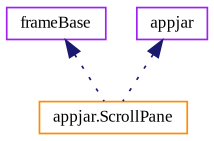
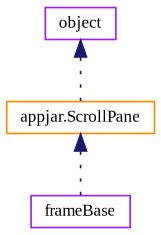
node "appjar": label "appjar" -> "object"
edge "appjar.ScrollPane" -> "frameBase": reversed
